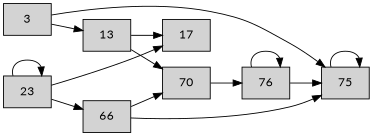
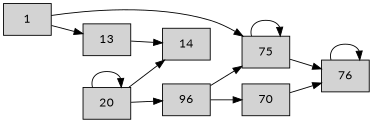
node "3": label "3" -> "1"
node "17": label "17" -> "14"
edge "13" -> "70": removed
edge "76" -> "75": reversed
node "23": label "23" -> "20"
node "66": label "66" -> "96"
